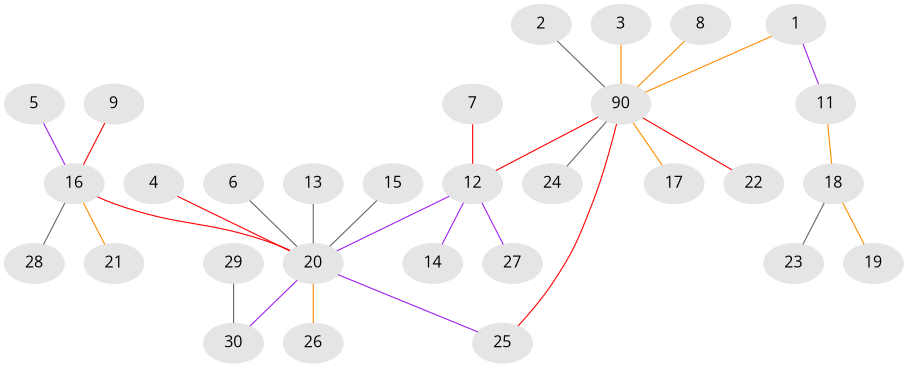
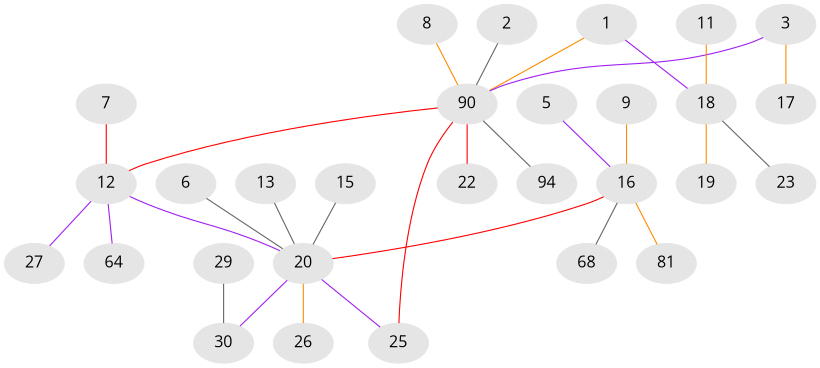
edge "3" -- "90": color darkorange -> purple
edge "1" -- "11": now "1" -- "18"
edge "9" -- "16": color red -> darkorange
edge "90" -- "17": now "3" -- "17"
node "4": removed
node "24": label "24" -> "94"
node "28": label "28" -> "68"
node "21": label "21" -> "81"
node "14": label "14" -> "64"
